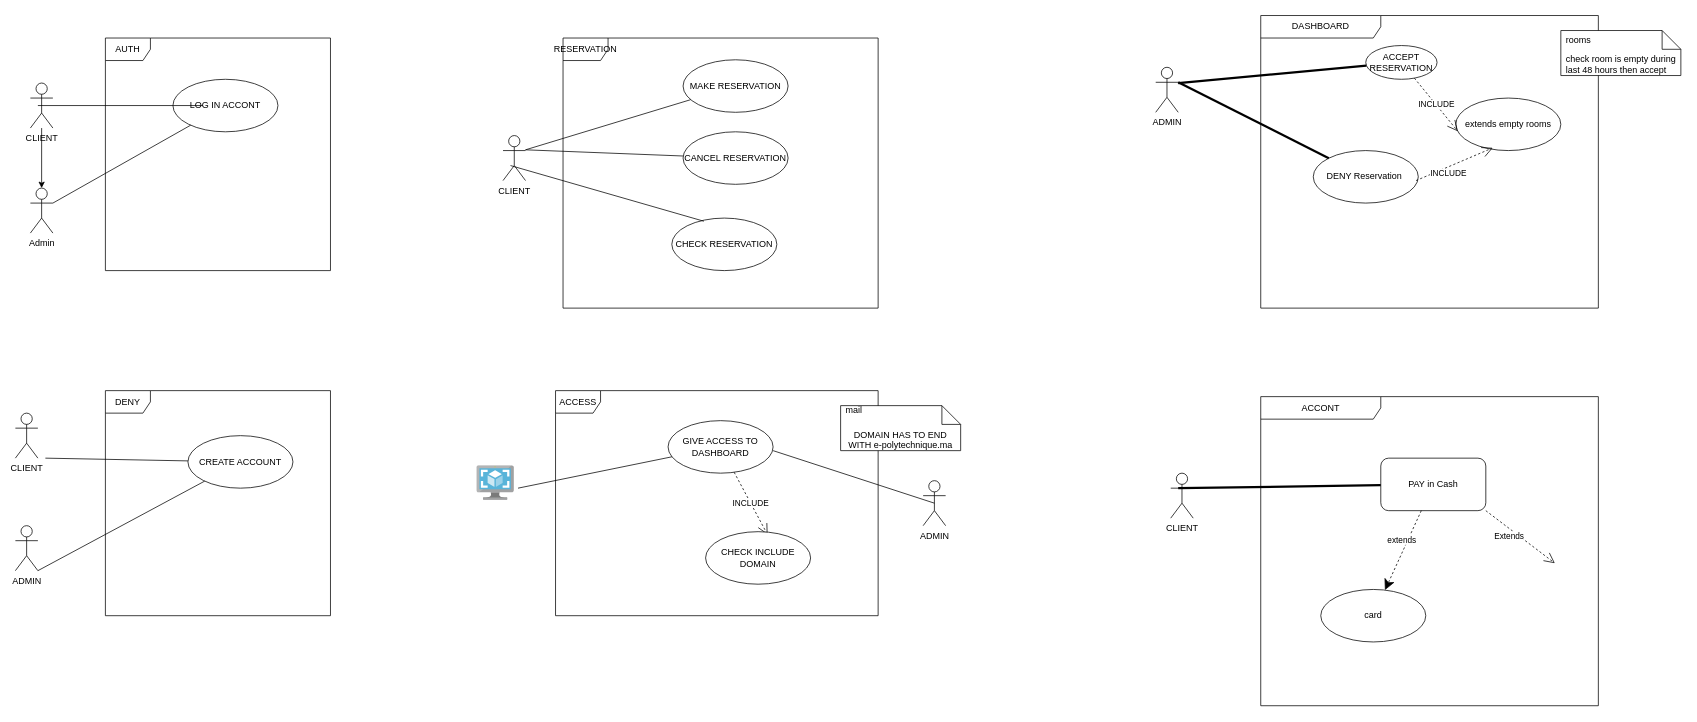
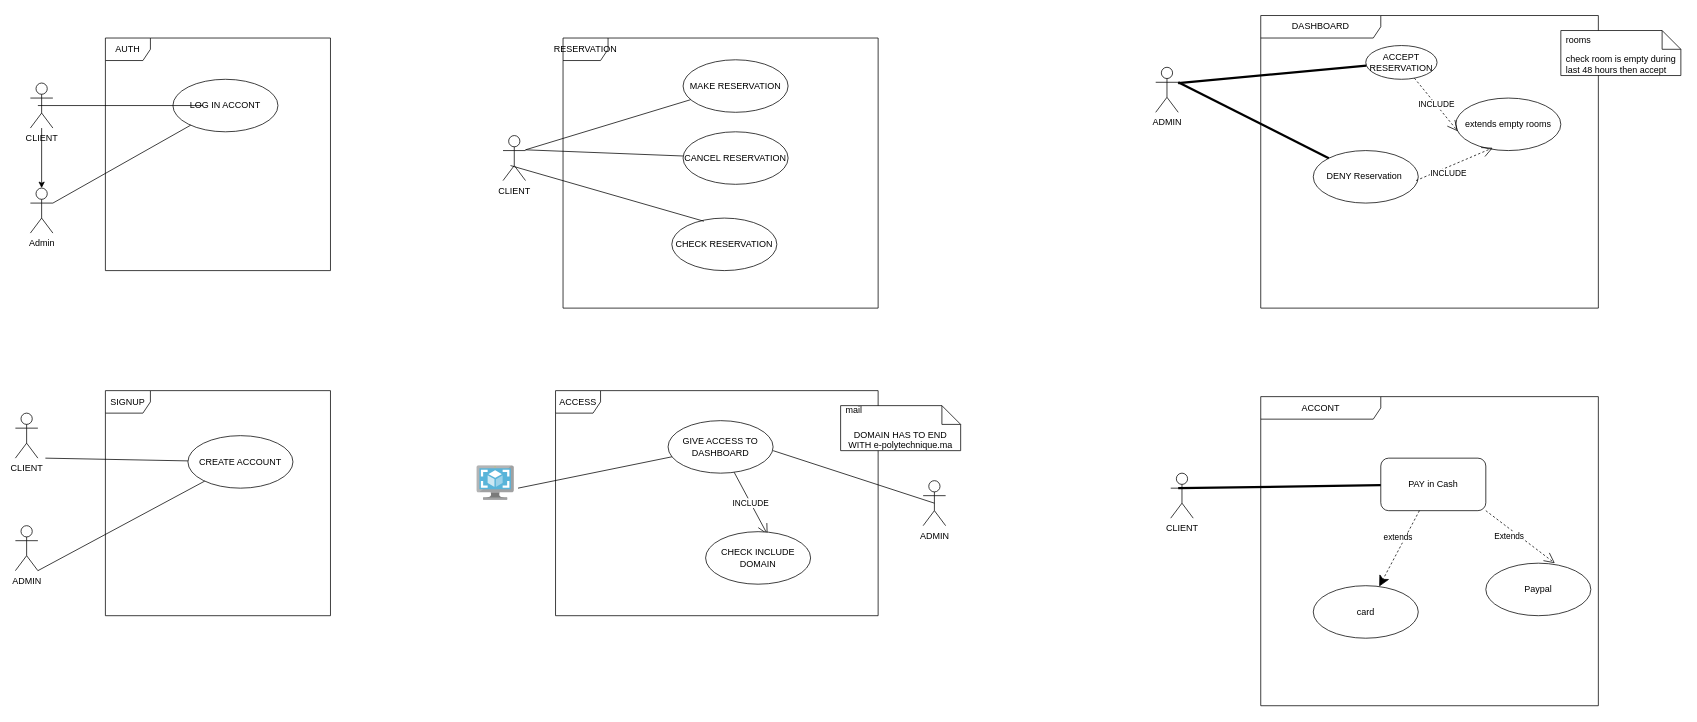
node "DENY": label "DENY" -> "SIGNUP"
edge "GIVE ACCESS TO DASHBOARD" -> "CHECK INCLUDE DOMAIN": style dashed -> solid
node "Paypal": added
node "card": moved (1373, 615) -> (1365, 612)
